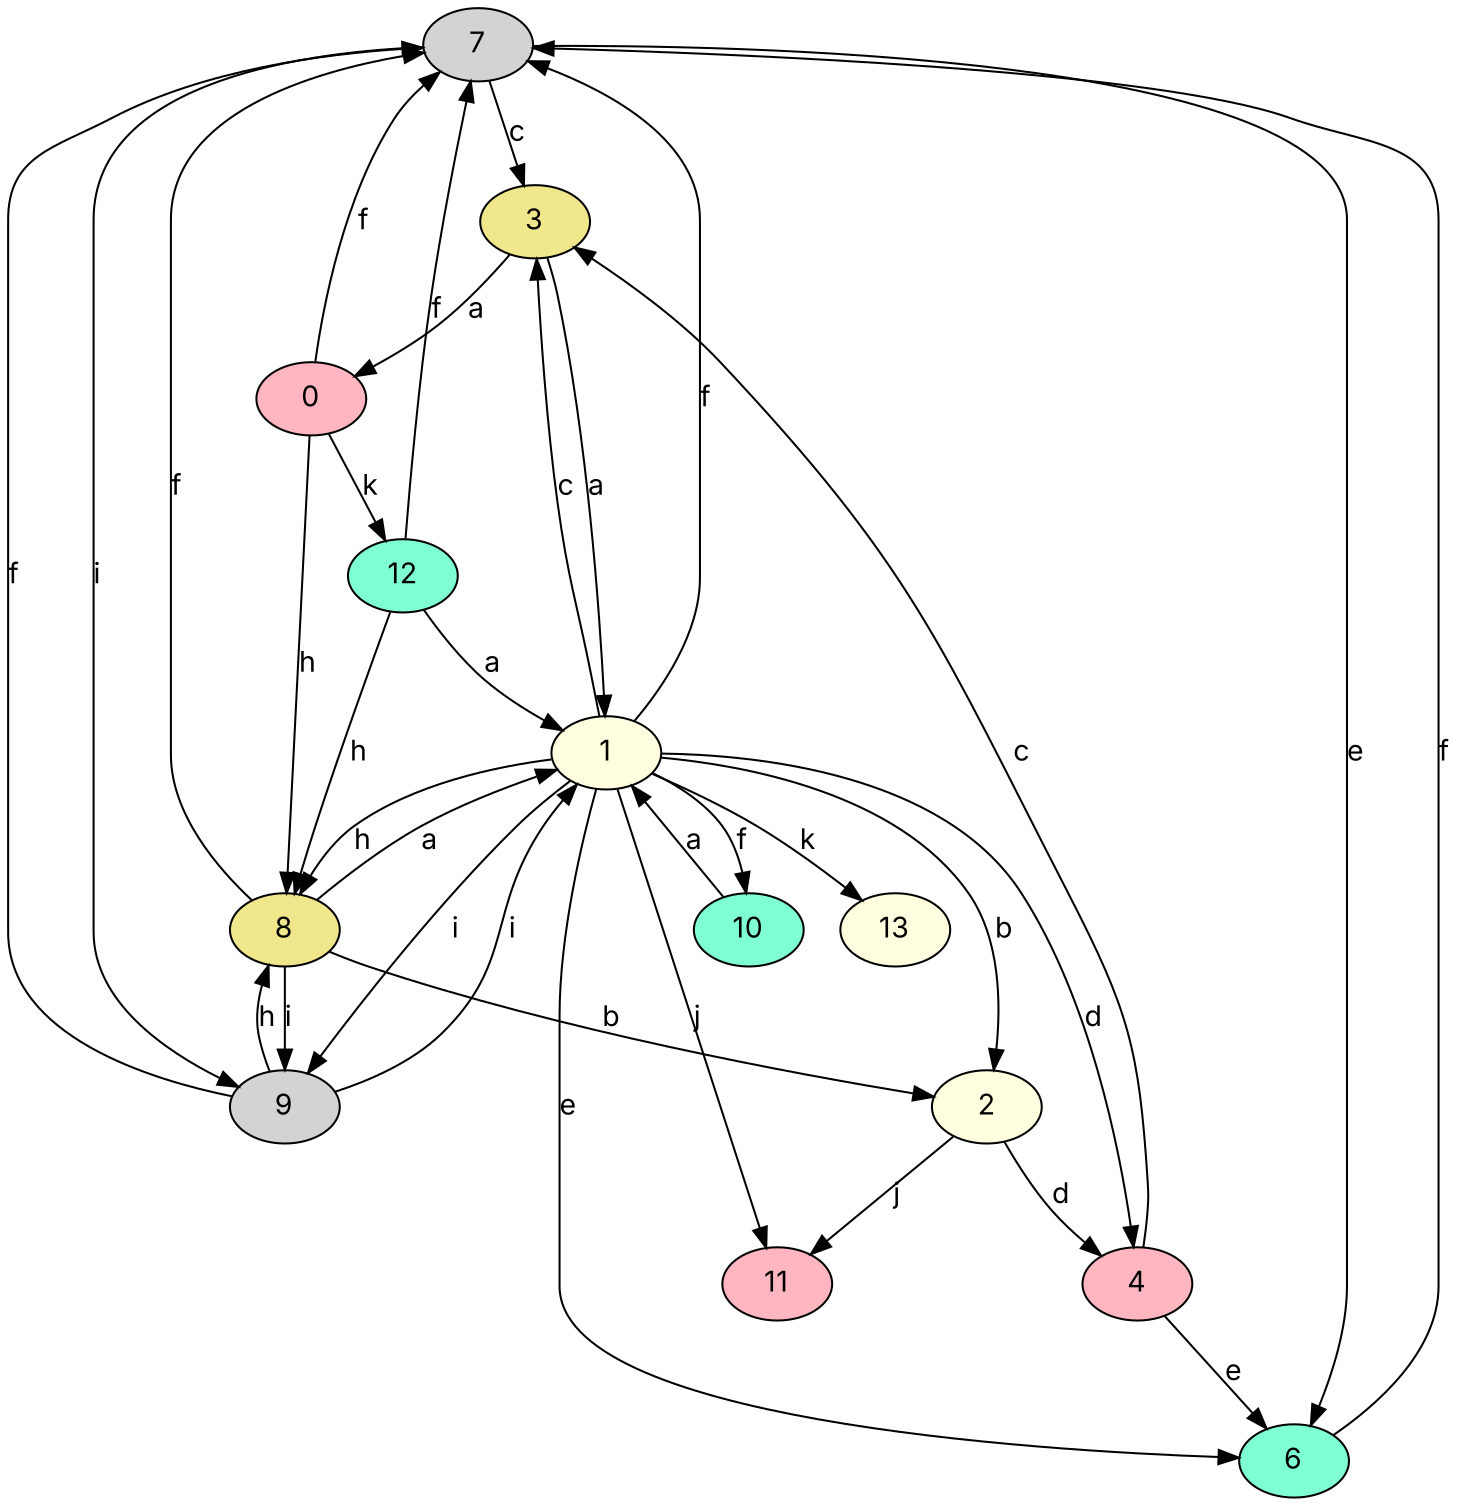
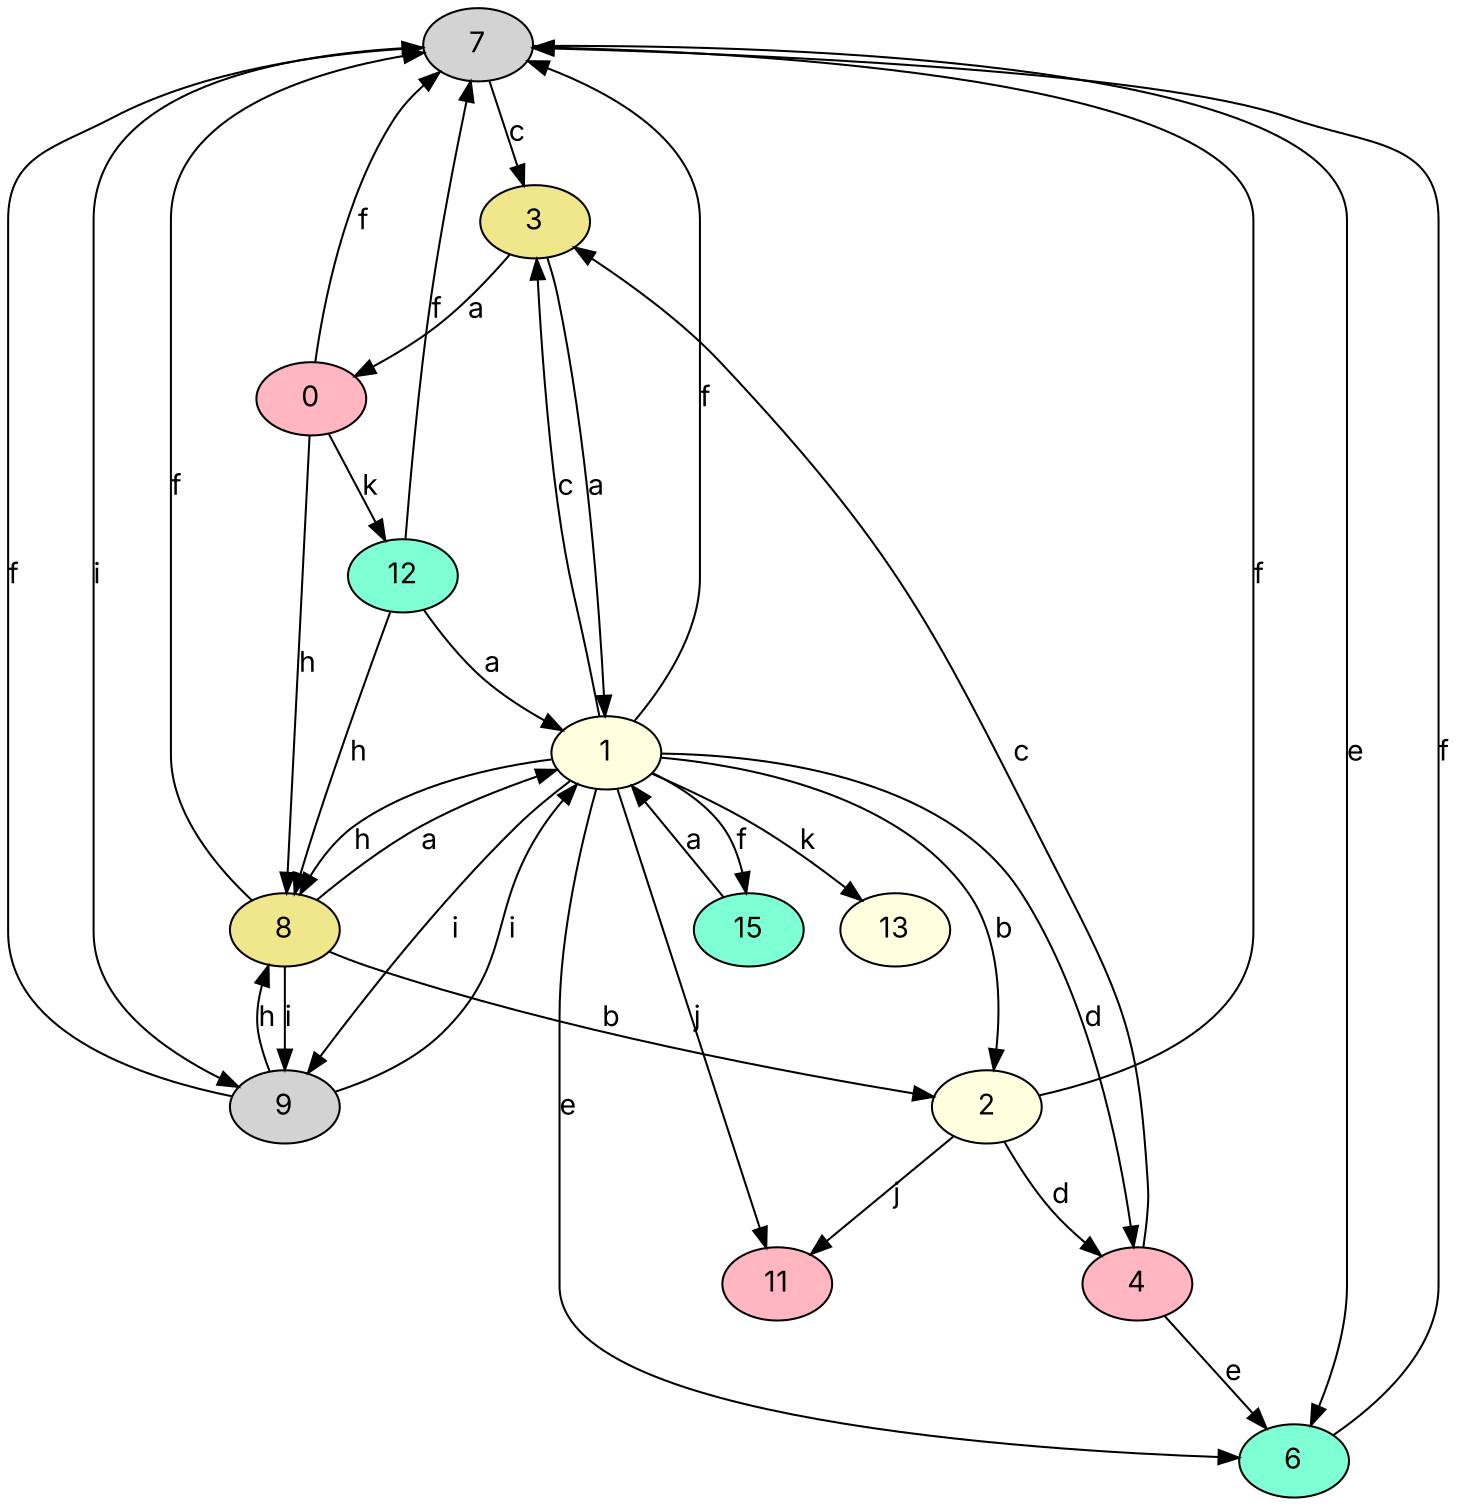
edge "2" -> "7": added, label "f"
node "10": label "10" -> "15"
